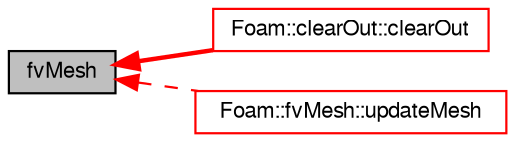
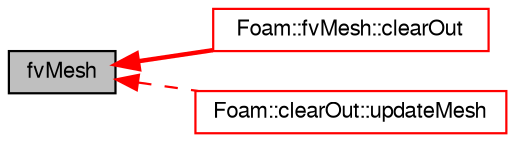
node "Foam::clearOut::clearOut": label "Foam::clearOut::clearOut" -> "Foam::fvMesh::clearOut"
node "Foam::fvMesh::updateMesh": label "Foam::fvMesh::updateMesh" -> "Foam::clearOut::updateMesh"
